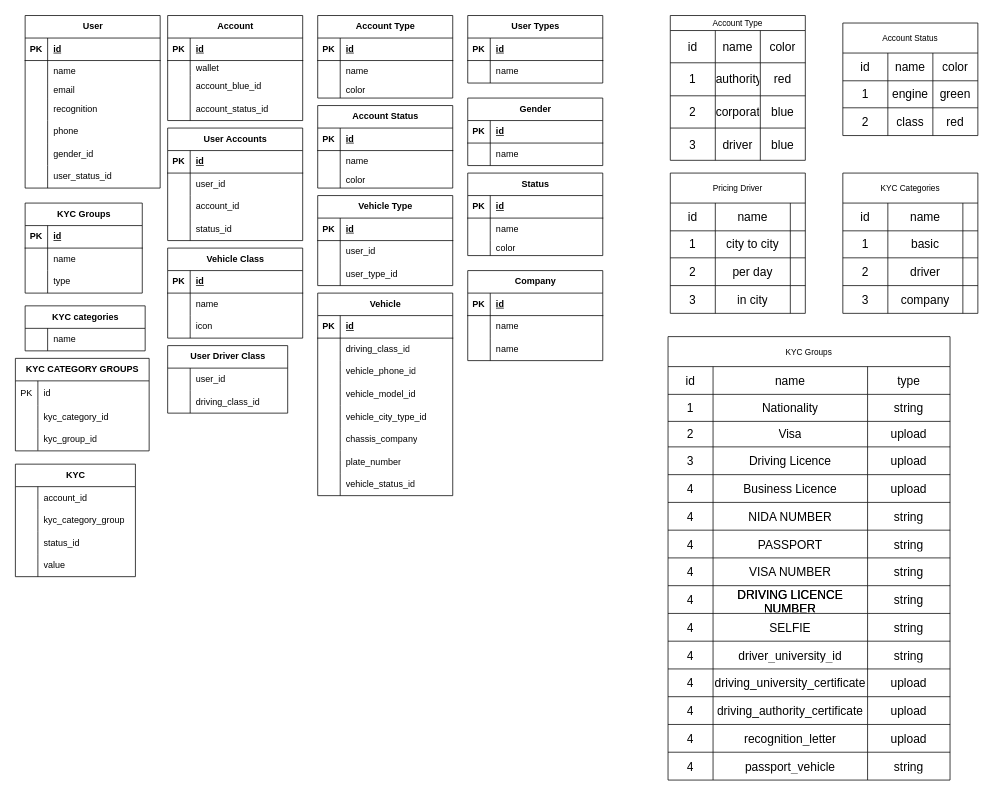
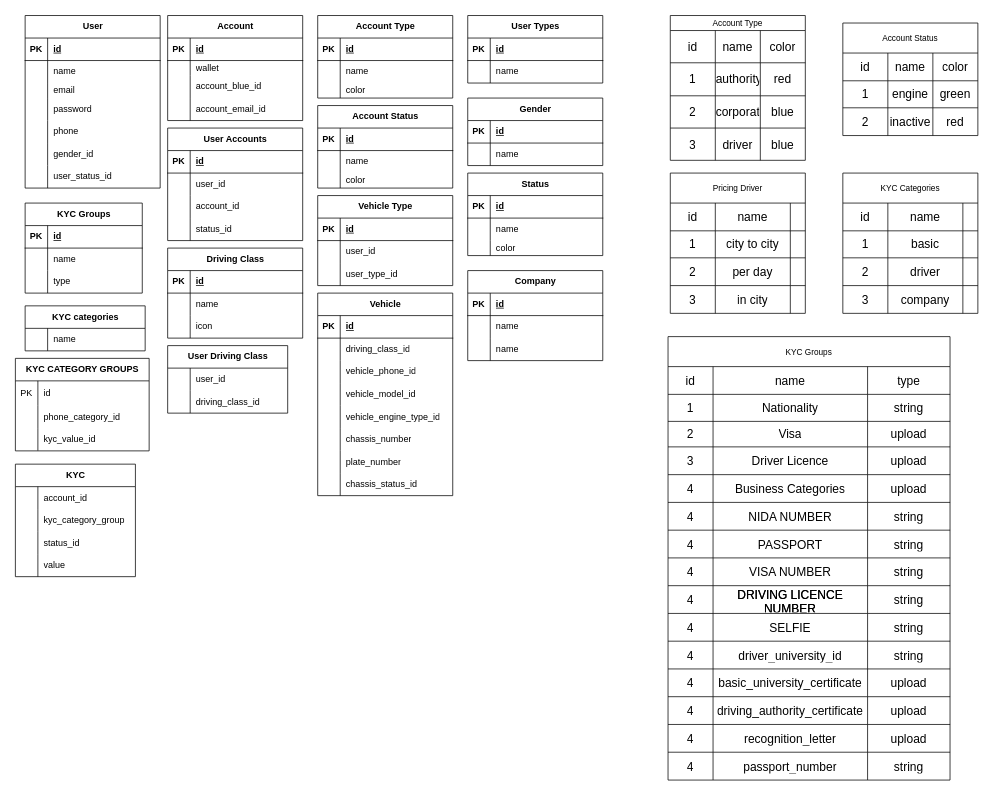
node "recognition": label "recognition" -> "password"
node "account_status_id": label "account_status_id" -> "account_email_id"
node "class": label "class" -> "inactive"
node "Vehicle Class": label "Vehicle Class" -> "Driving Class"
node "User Driver Class": label "User Driver Class" -> "User Driving Class"
node "kyc_category_id": label "kyc_category_id" -> "phone_category_id"
node "vehicle_city_type_id": label "vehicle_city_type_id" -> "vehicle_engine_type_id"
node "kyc_group_id": label "kyc_group_id" -> "kyc_value_id"
node "chassis_company": label "chassis_company" -> "chassis_number"
node "Driving Licence": label "Driving Licence" -> "Driver Licence"
node "vehicle_status_id": label "vehicle_status_id" -> "chassis_status_id"
node "Business Licence": label "Business Licence" -> "Business Categories"
node "driving_university_certificate": label "driving_university_certificate" -> "basic_university_certificate"
node "passport_vehicle": label "passport_vehicle" -> "passport_number"
